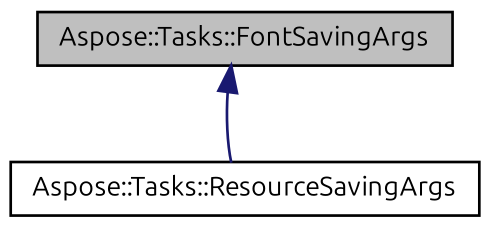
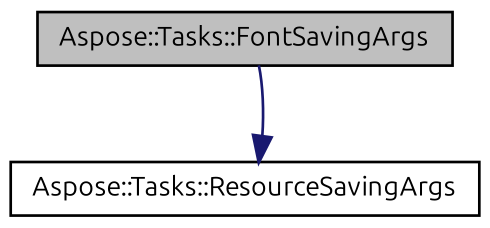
edge "Aspose::Tasks::ResourceSavingArgs" -> "Aspose::Tasks::FontSavingArgs": reversed
